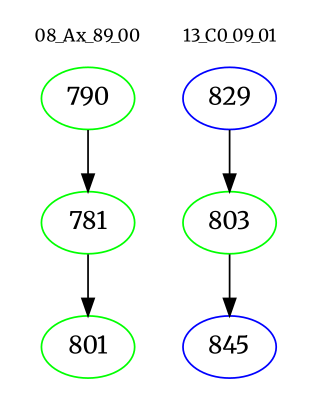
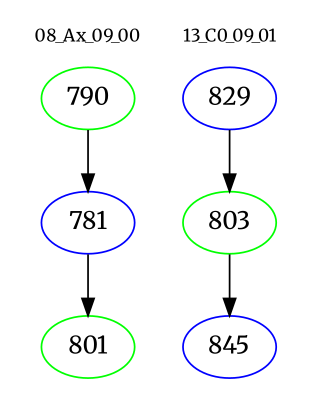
cluster "08_Ax_89_00": label "08_Ax_89_00" -> "08_Ax_09_00"
node "781": color green -> blue
